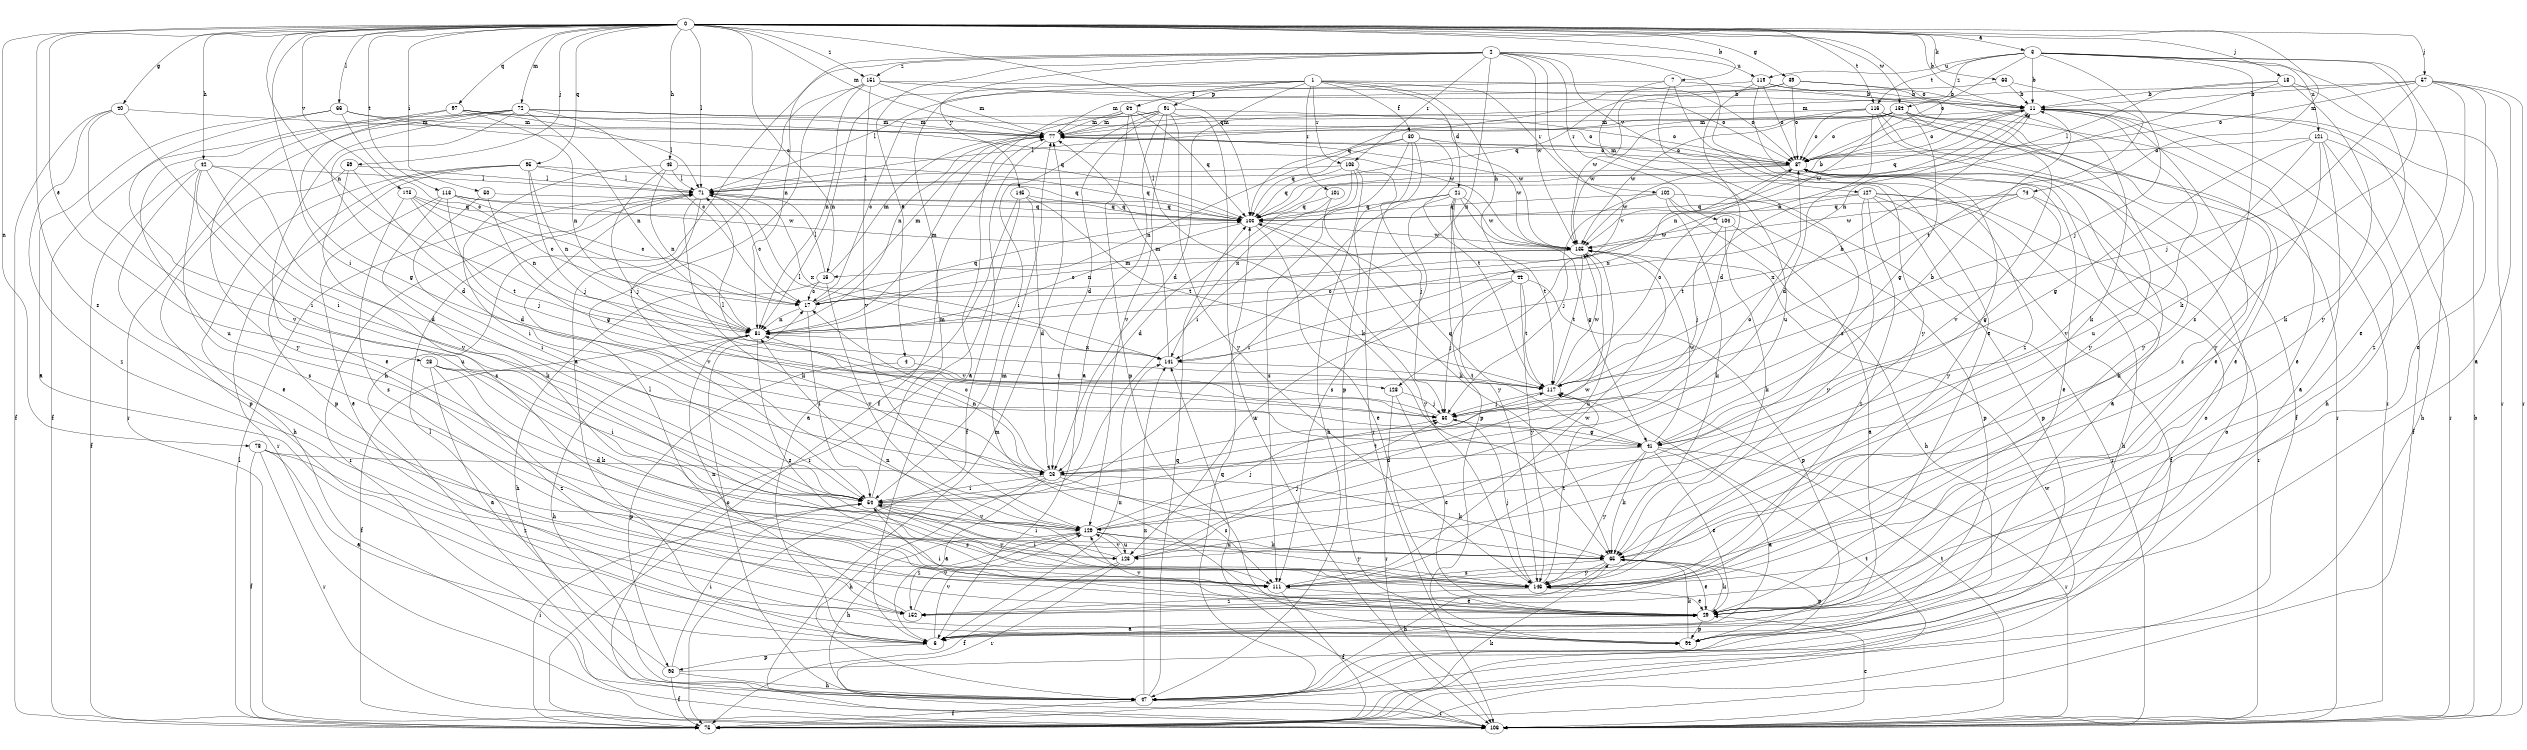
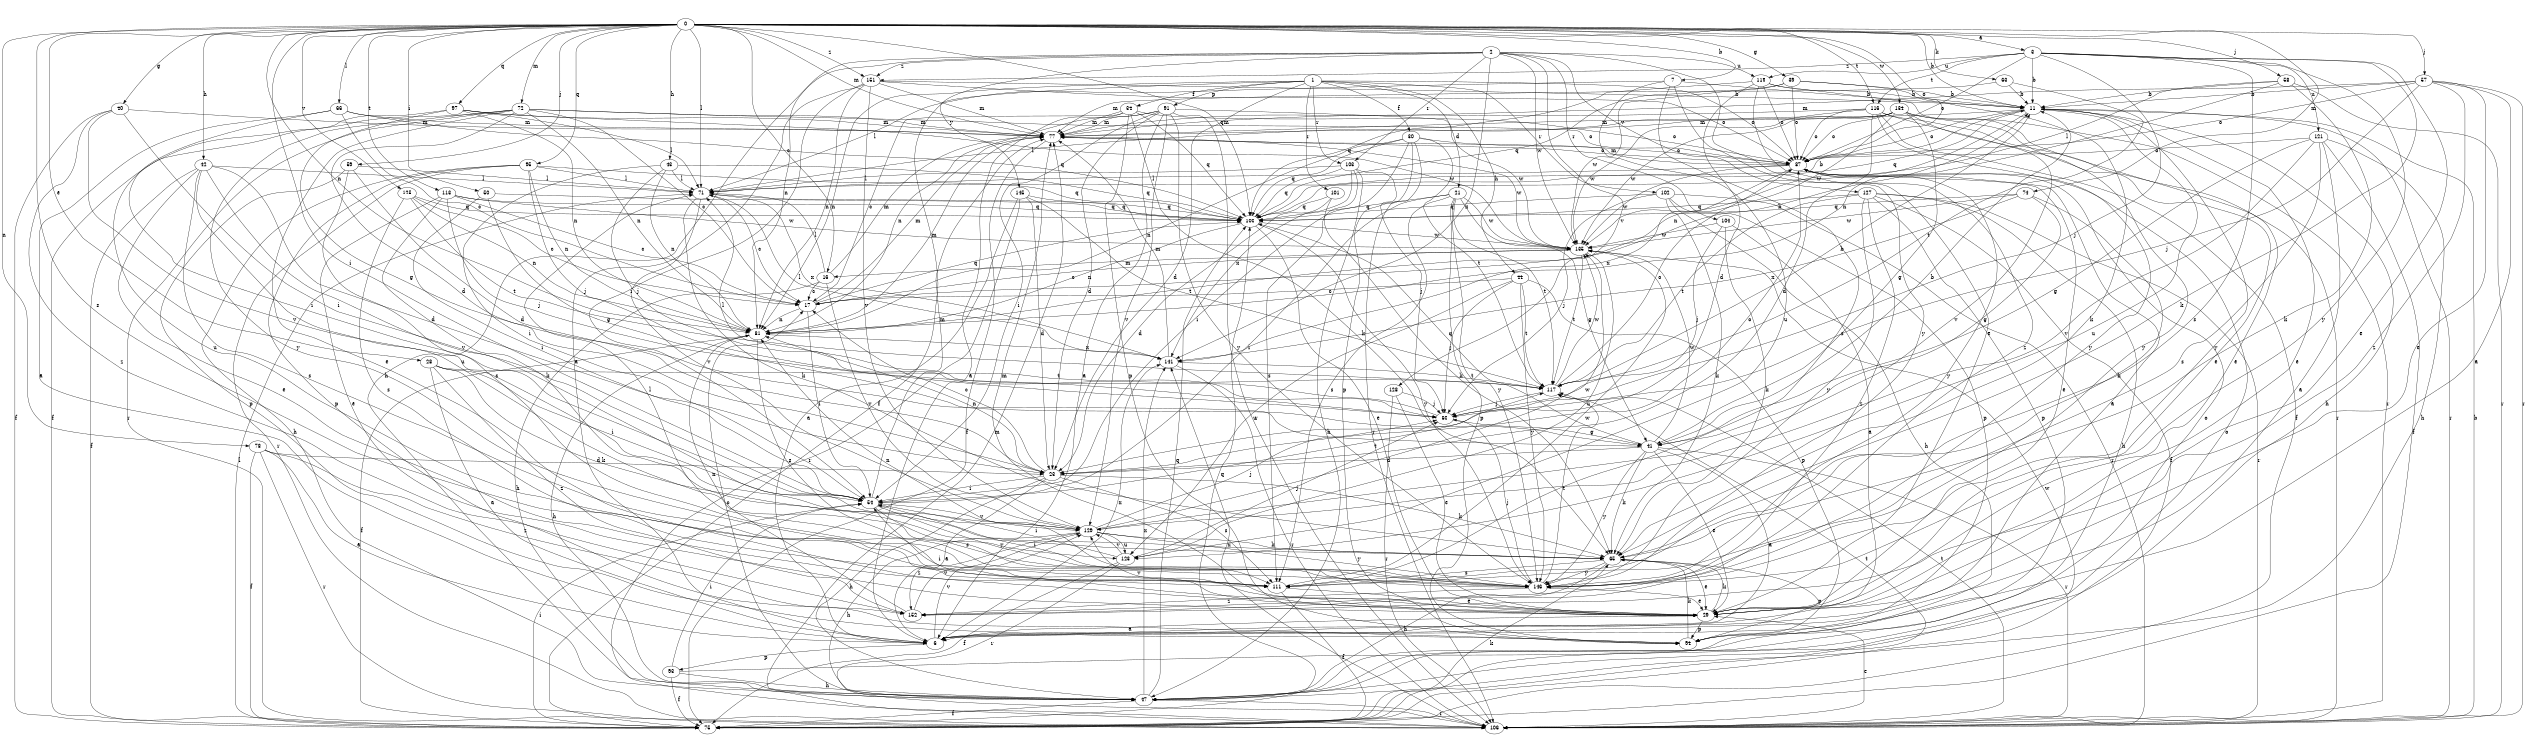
edge "3" -> "134": now "3" -> "151"
node "18": label "18" -> "58"
node "4": removed
edge "97" -> "123": now "97" -> "146"
edge "93" -> "71": removed, label "l"
edge "71" -> "106": now "141" -> "106"
